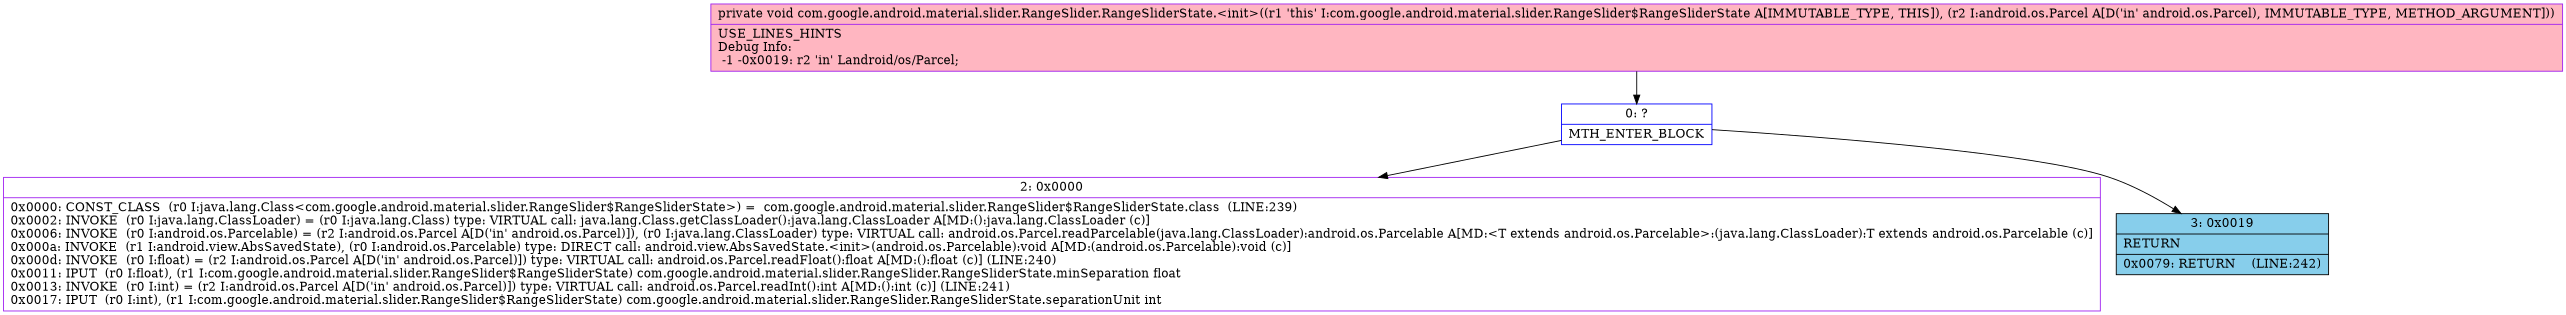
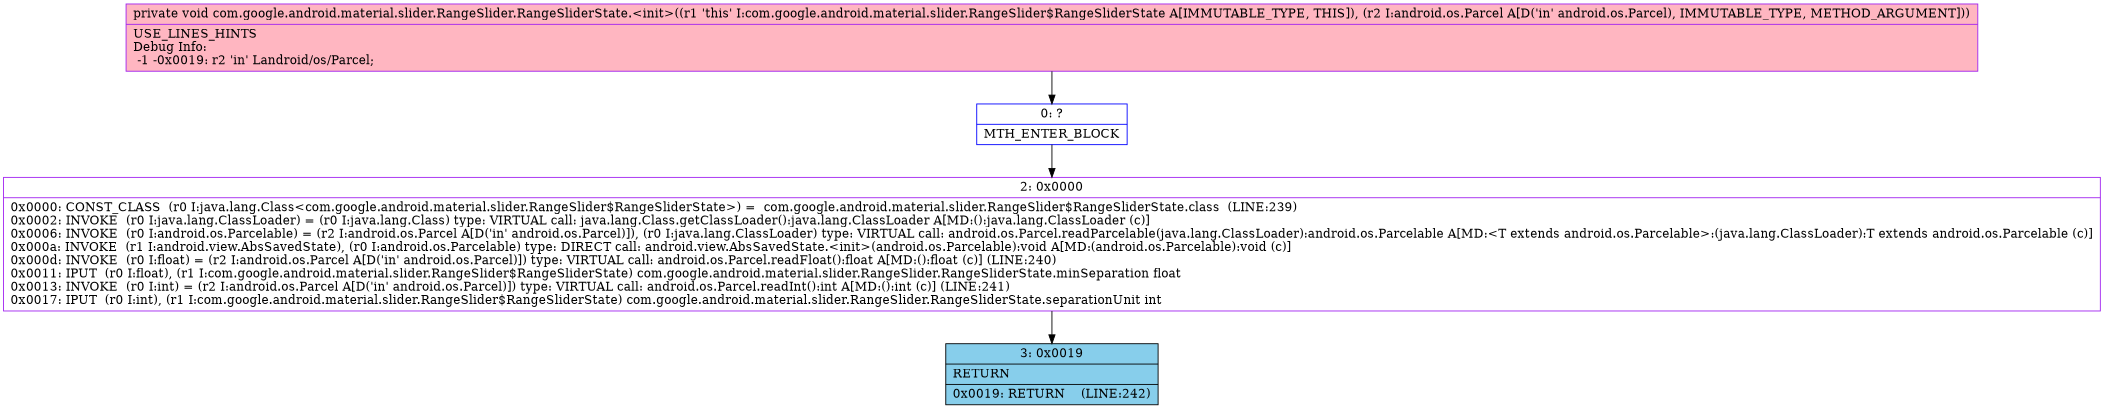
edge "0: ?" -> "3: 0x0019": now "2: 0x0000" -> "3: 0x0019"
node "3: 0x0019": text "0x0079: RETURN    (LINE:242)" -> "0x0019: RETURN    (LINE:242)"
